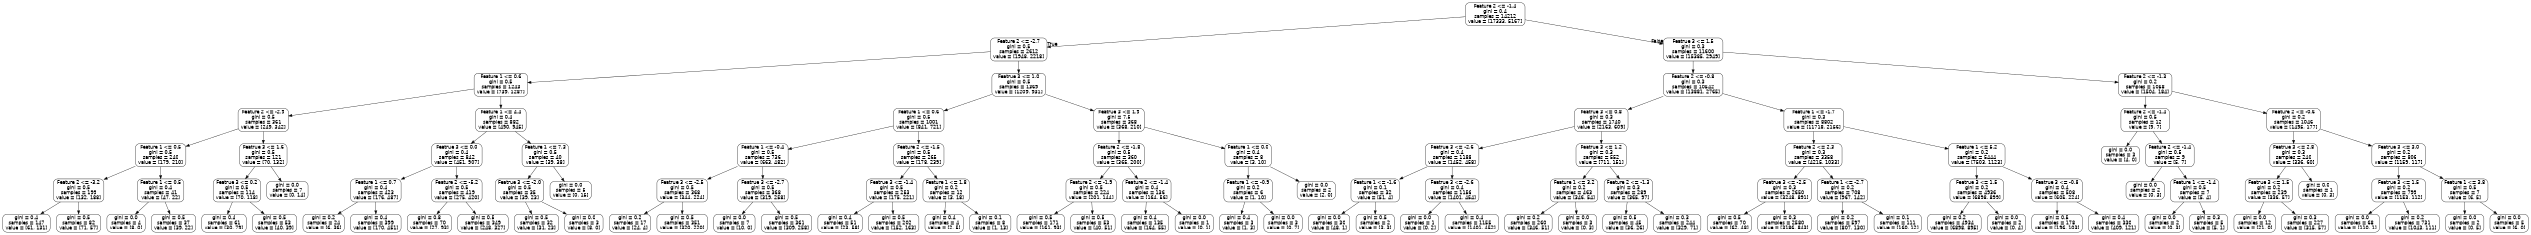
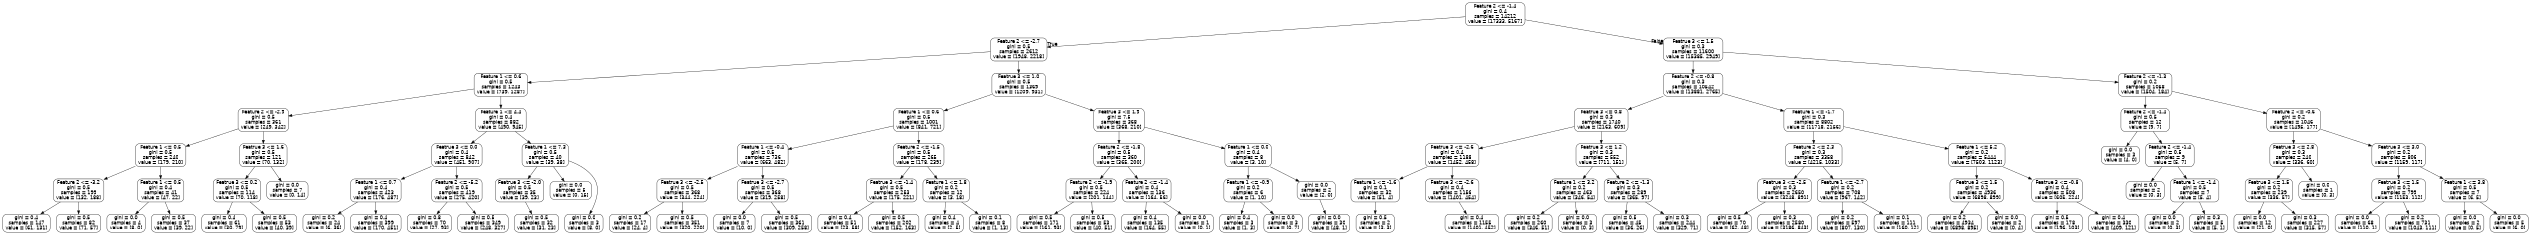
edge "Featrue 3 <= -2.0 gini = 0.5 samples = 35 value = [39, 23]" -> "gini = 0.0 samples = 3 value = [8, 0]": now "Feature 1 <= 7.3 gini = 0.5 samples = 40 value = [39, 38]" -> "gini = 0.0 samples = 3 value = [8, 0]"
edge "Feature 1 <= -1.6 gini = 0.1 samples = 32 value = [51, 4]" -> "gini = 0.0 samples = 30 value = [48, 1]": now "gini = 0.0 samples = 2 value = [2, 0]" -> "gini = 0.0 samples = 30 value = [48, 1]"
node "gini = 0.0 samples = 1 value = [0, 2]": removed
